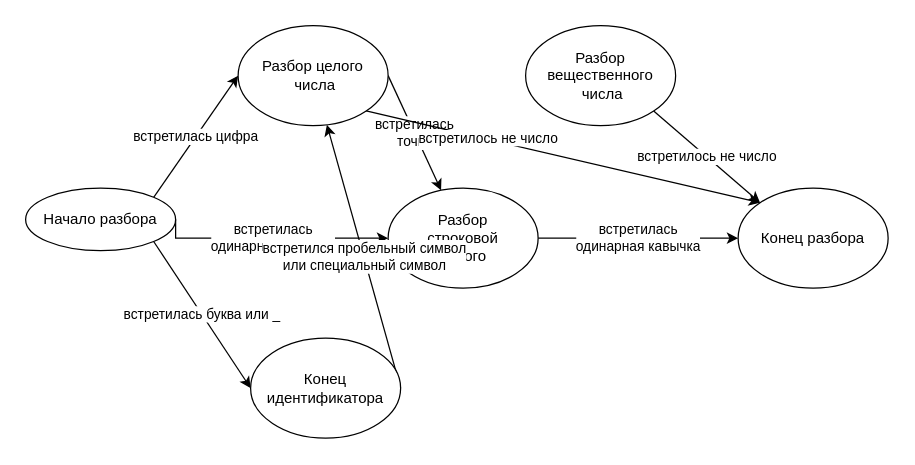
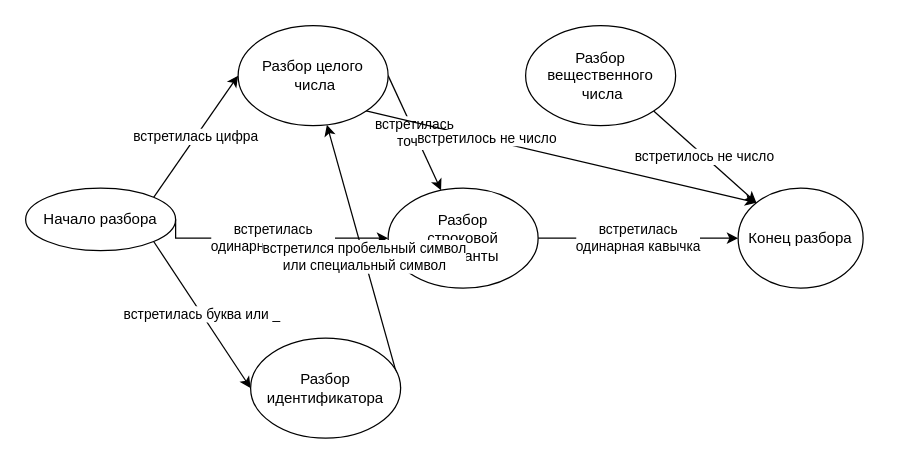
node "Разбор строковой целого": label "Разбор строковой целого" -> "Разбор строковой константы"
node "Конец разбора": size 150x100 -> 125x100
node "Конец идентификатора": label "Конец идентификатора" -> "Разбор идентификатора"
